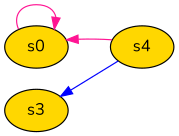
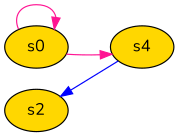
edge "s4" -> "s0": reversed
node "s3": label "s3" -> "s2"
